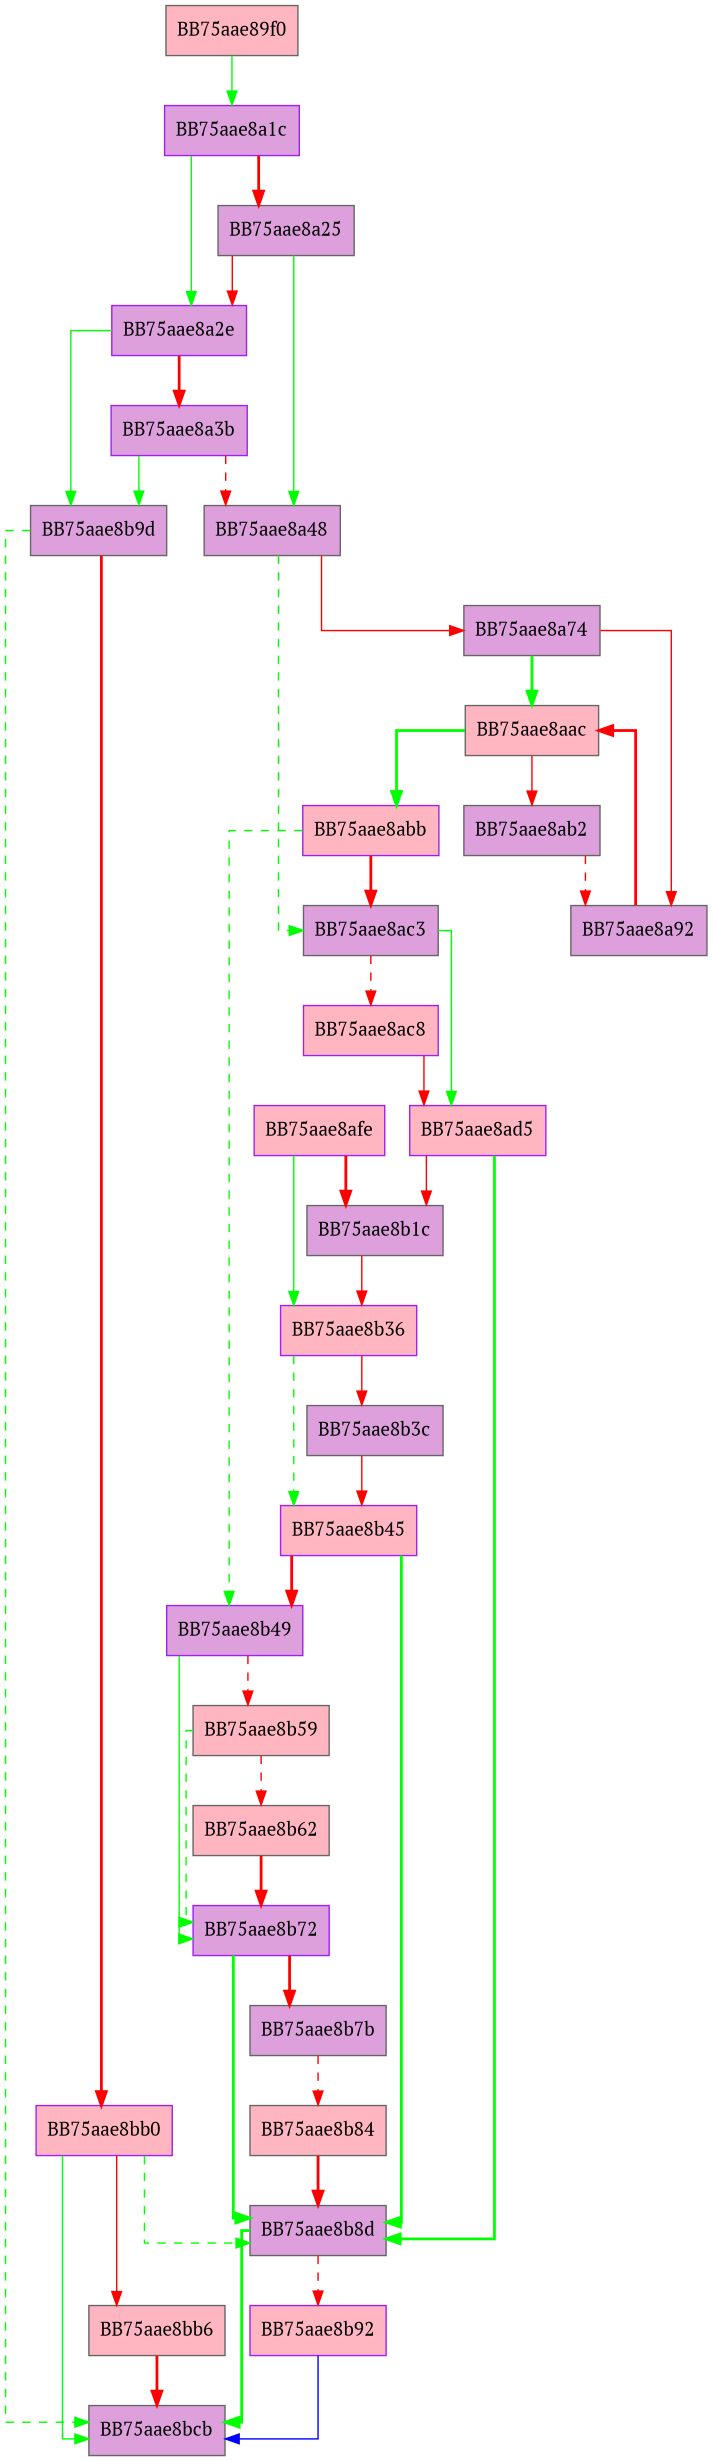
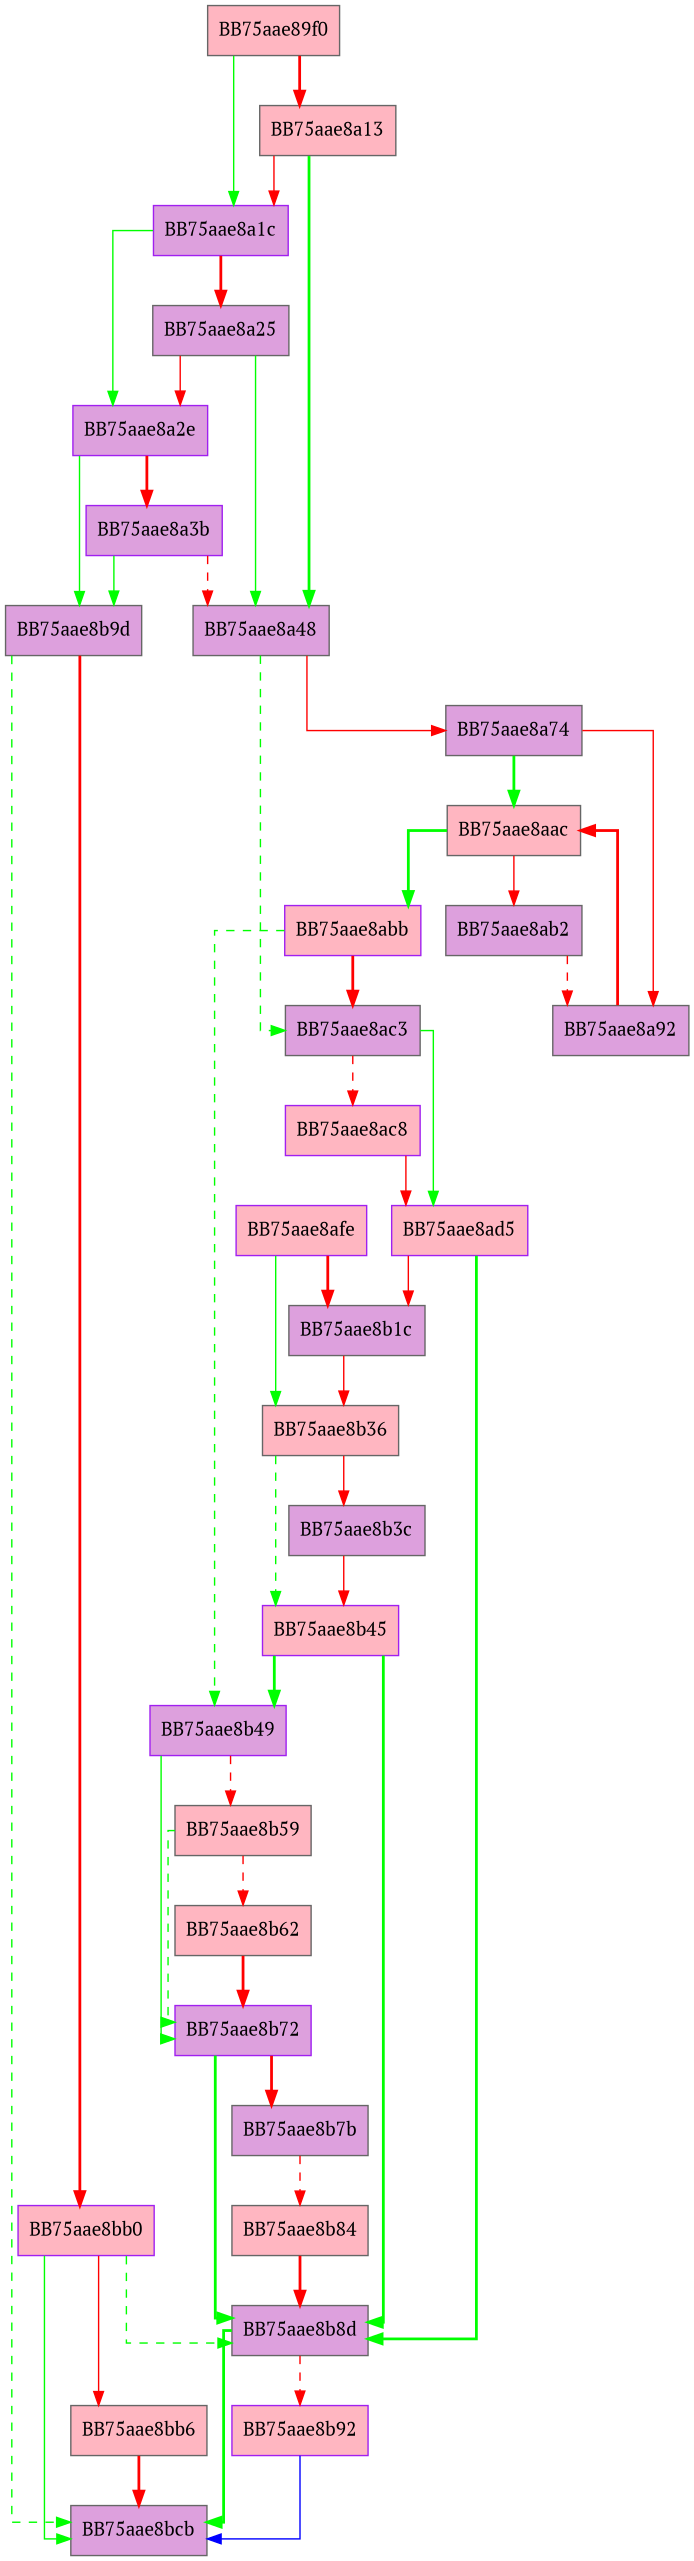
node "BB75aae8a13": added
node "BB75aae8b36": color purple -> gray40
edge "BB75aae8b45" -> "BB75aae8b49": color red -> green
